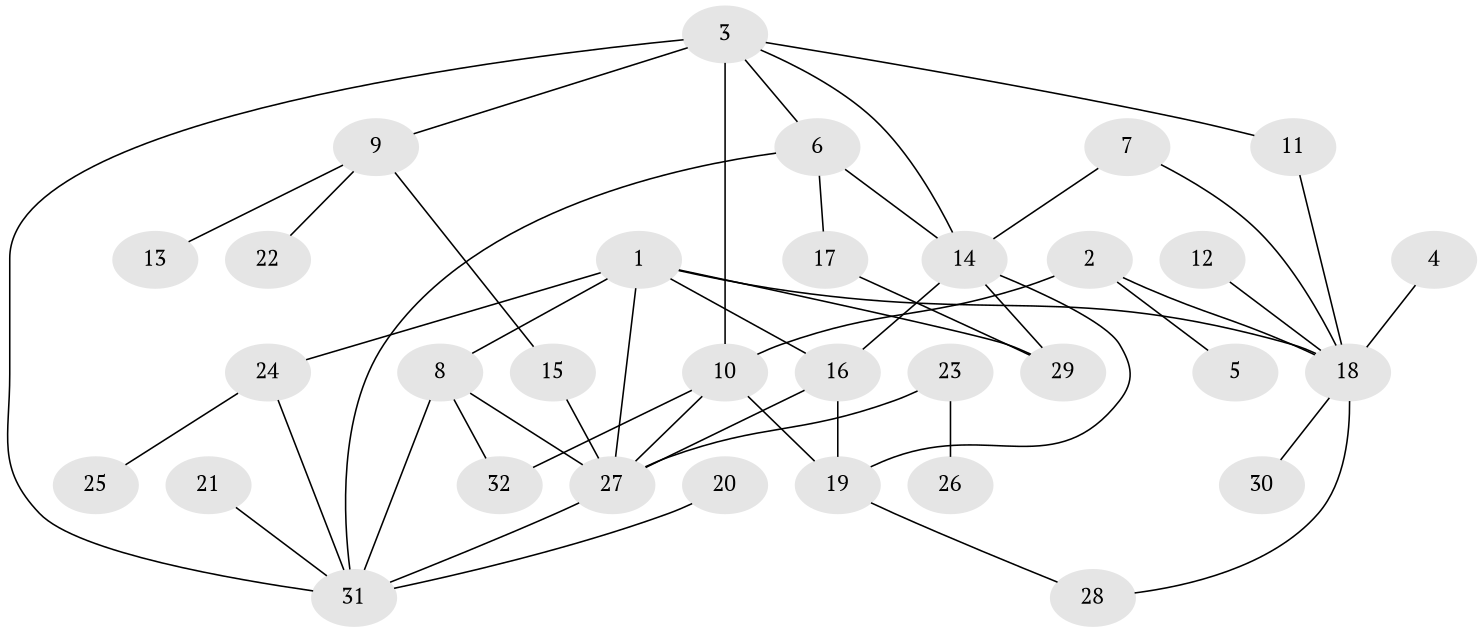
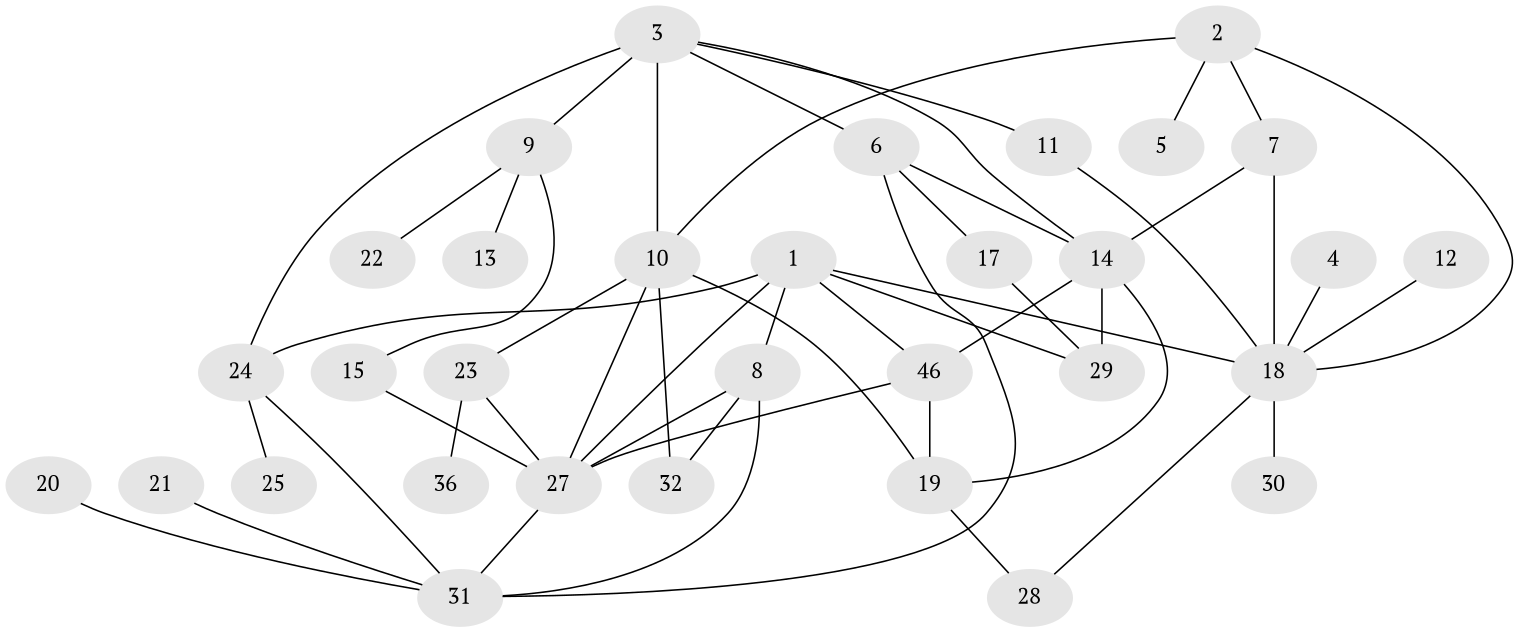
edge "2" -- "7": added
edge "3" -- "31": now "3" -- "24"
edge "10" -- "23": added
node "16": label "16" -> "46"
node "26": label "26" -> "36"
